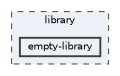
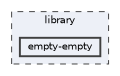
node "empty-library": label "empty-library" -> "empty-empty"
